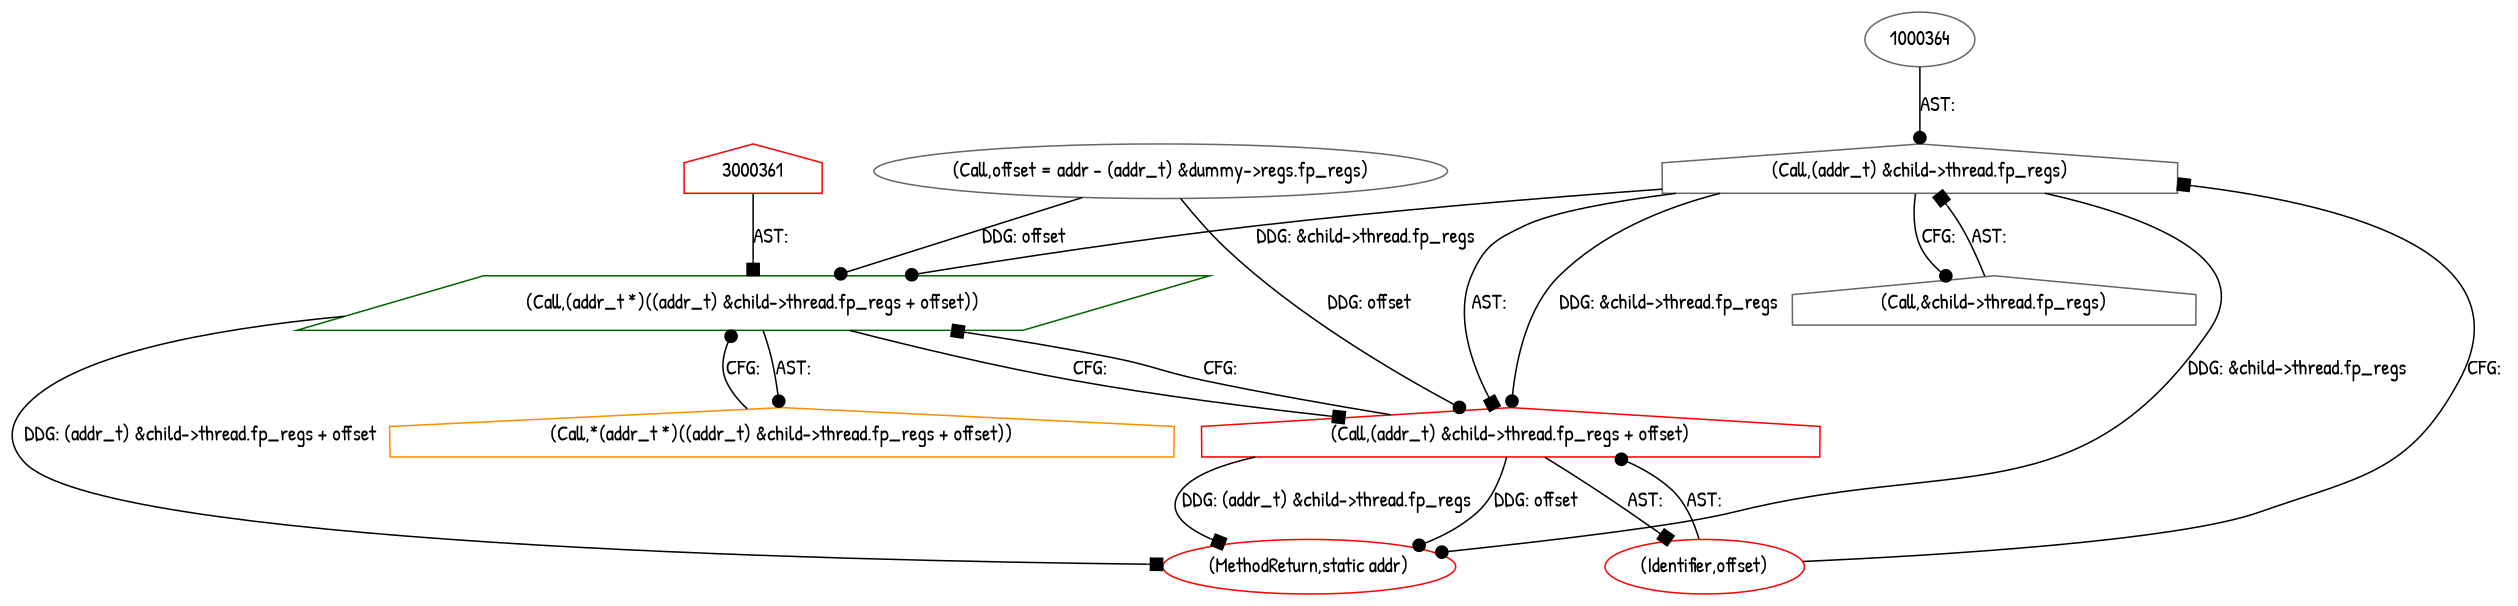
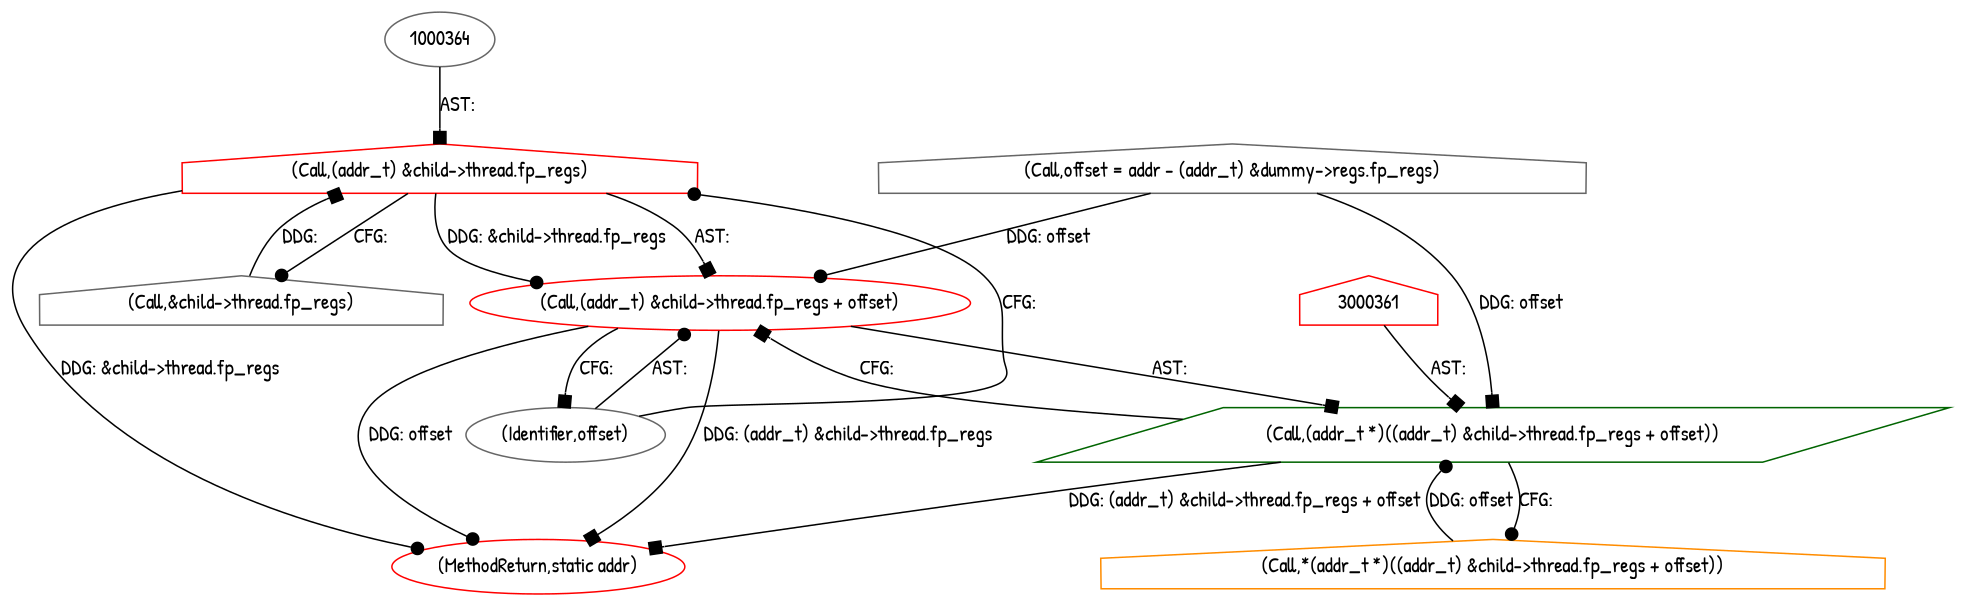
edge "1000364" -> "(Call,(addr_t) &child->thread.fp_regs)": arrowhead dot -> box
node "(Call,offset = addr - (addr_t) &dummy->regs.fp_regs)": shape ellipse -> house
node "(Call,(addr_t) &child->thread.fp_regs)": color gray40 -> red
edge "(Call,(addr_t) &child->thread.fp_regs)" -> "(Call,(addr_t *)((addr_t) &child->thread.fp_regs + offset))": removed, label "DDG: &child->thread.fp_regs"
edge "(Call,offset = addr - (addr_t) &dummy->regs.fp_regs)" -> "(Call,(addr_t *)((addr_t) &child->thread.fp_regs + offset))": arrowhead dot -> box
edge "(Call,&child->thread.fp_regs)" -> "(Call,(addr_t) &child->thread.fp_regs)": label "AST: " -> "DDG: "
edge "(Call,*(addr_t *)((addr_t) &child->thread.fp_regs + offset))" -> "(Call,(addr_t *)((addr_t) &child->thread.fp_regs + offset))": label "CFG: " -> "DDG: offset"
edge "(Call,(addr_t *)((addr_t) &child->thread.fp_regs + offset))" -> "(Call,*(addr_t *)((addr_t) &child->thread.fp_regs + offset))": label "AST: " -> "CFG: "
edge "(Call,(addr_t) &child->thread.fp_regs + offset)" -> "(Call,(addr_t *)((addr_t) &child->thread.fp_regs + offset))": label "CFG: " -> "AST: "
node "(Call,(addr_t) &child->thread.fp_regs + offset)": shape house -> ellipse
edge "(Identifier,offset)" -> "(Call,(addr_t) &child->thread.fp_regs)": arrowhead box -> dot
edge "(Call,(addr_t) &child->thread.fp_regs + offset)" -> "(Identifier,offset)": label "AST: " -> "CFG: "
node "(Identifier,offset)": color red -> gray40
